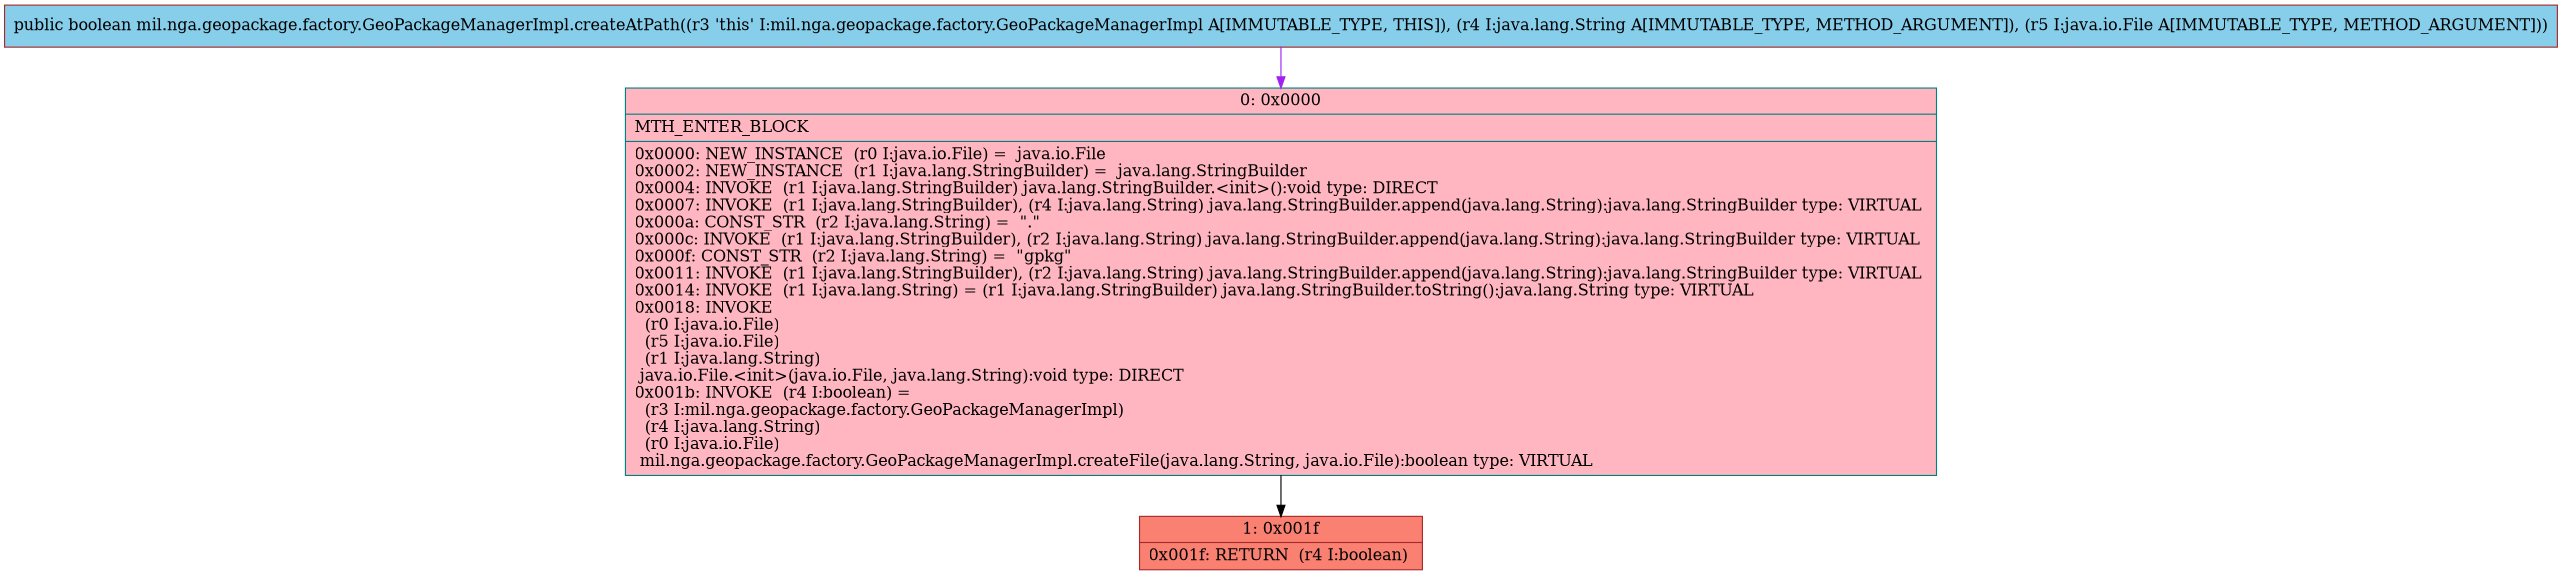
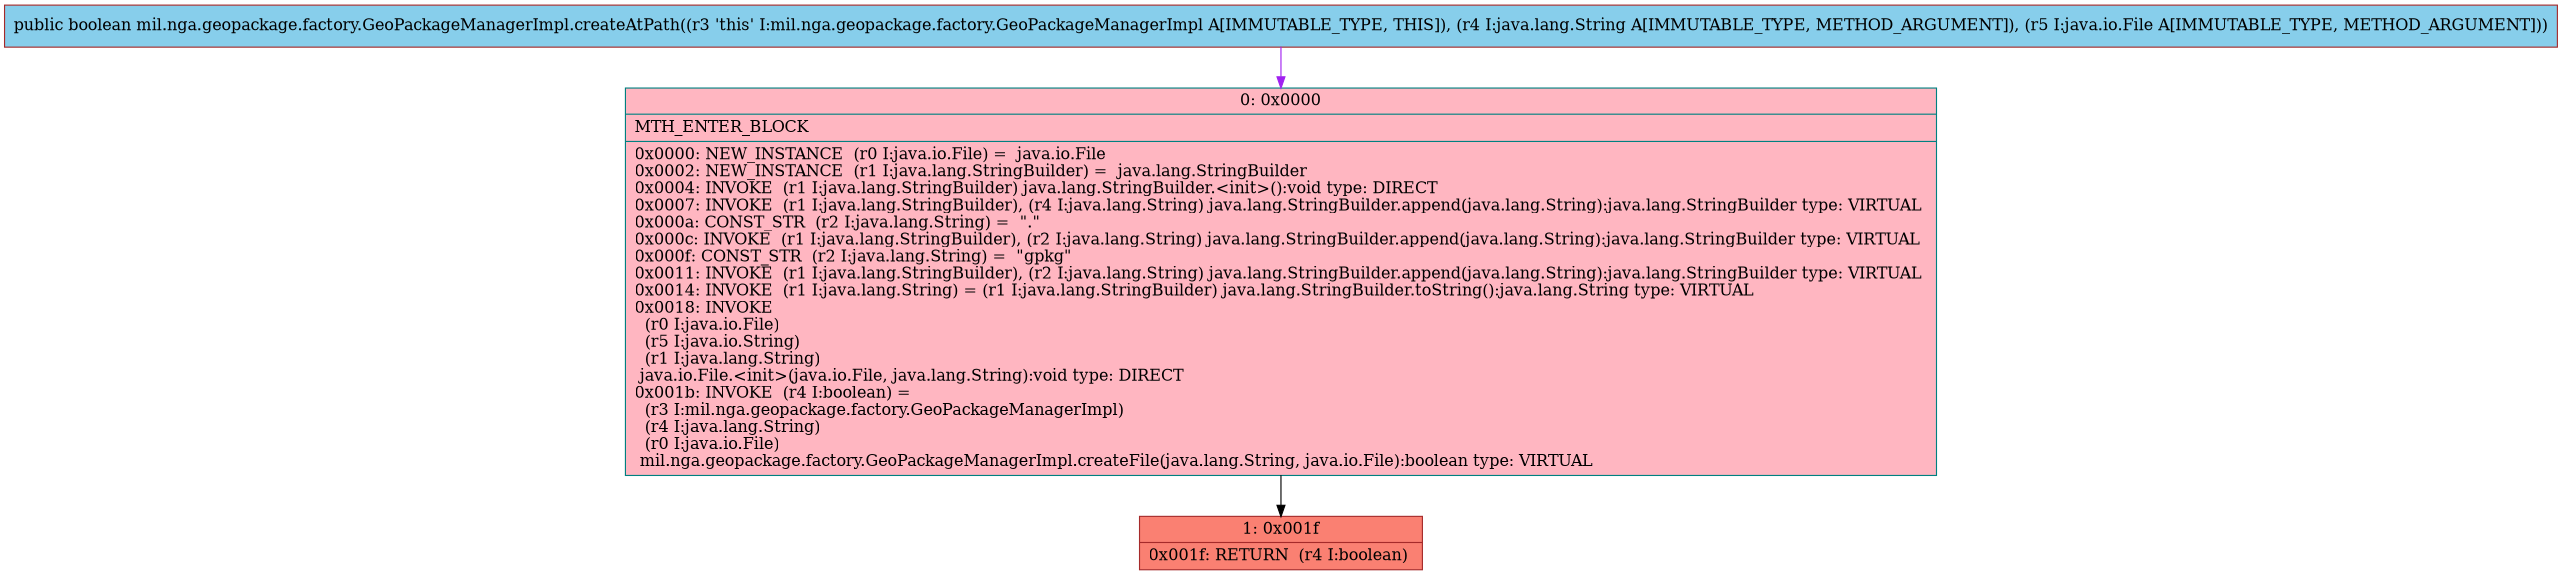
node "0: 0x0000": text "(r5 I:java.io.File)" -> "(r5 I:java.io.String)"
